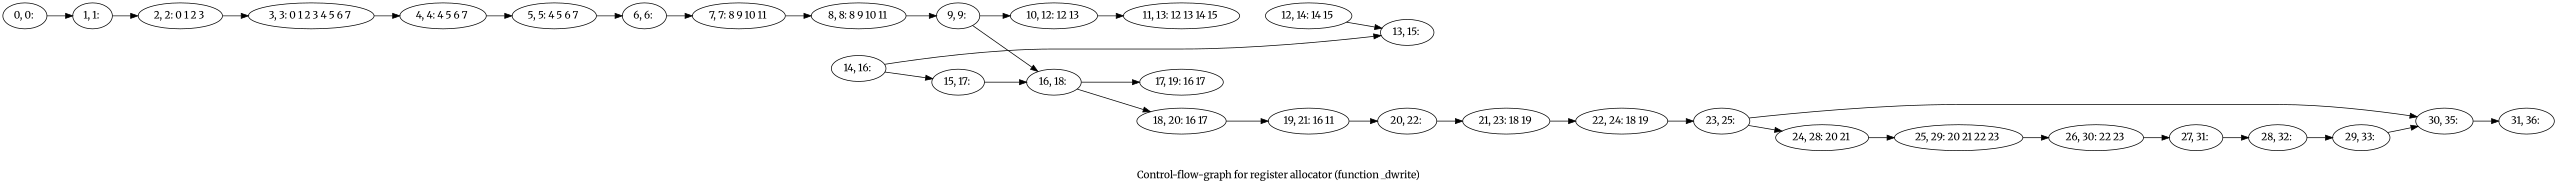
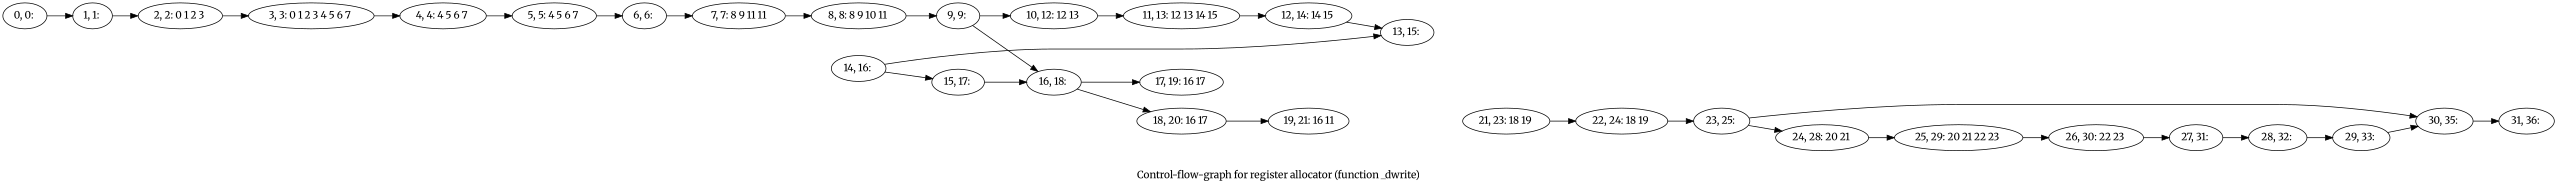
node "7, 7: 8 9 10 11": label "7, 7: 8 9 10 11" -> "7, 7: 8 9 11 11"
edge "11, 13: 12 13 14 15" -> "12, 14: 14 15": added
node "20, 22:": removed
